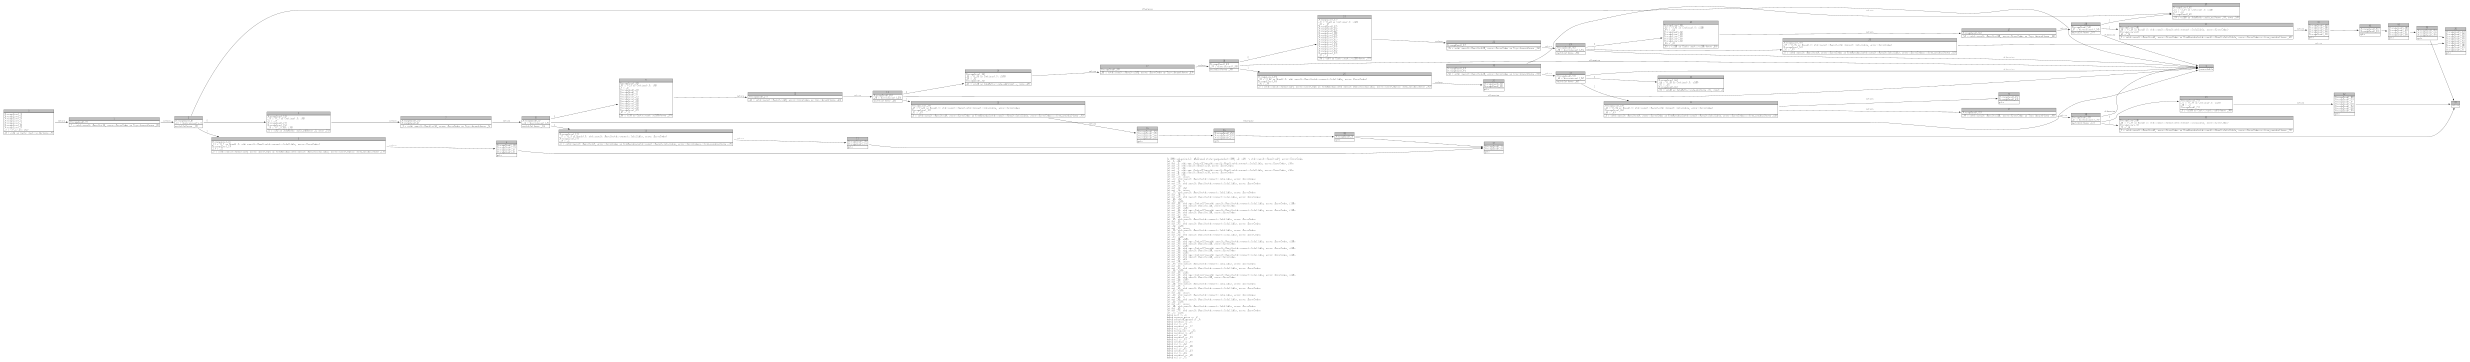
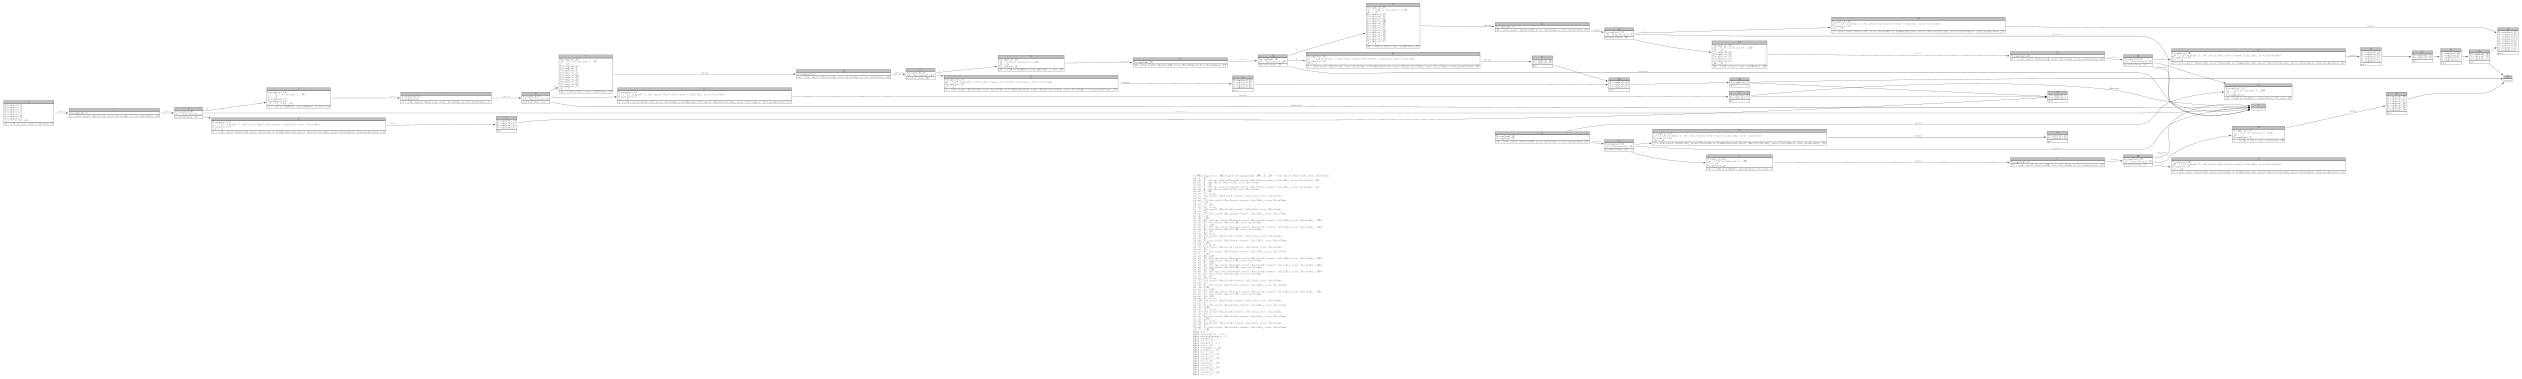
edge "21" -> "46": added
edge "13" -> "4": now "11" -> "4"
edge "35" -> "37": now "34" -> "37"
